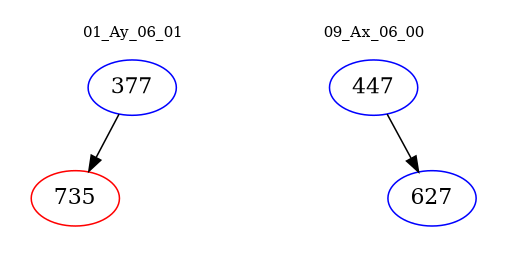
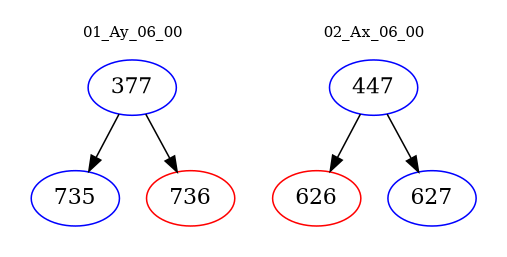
cluster "01_Ay_06_01": label "01_Ay_06_01" -> "01_Ay_06_00"
cluster "09_Ax_06_00": label "09_Ax_06_00" -> "02_Ax_06_00"
node "735": color red -> blue
node "736": added
node "626": added
